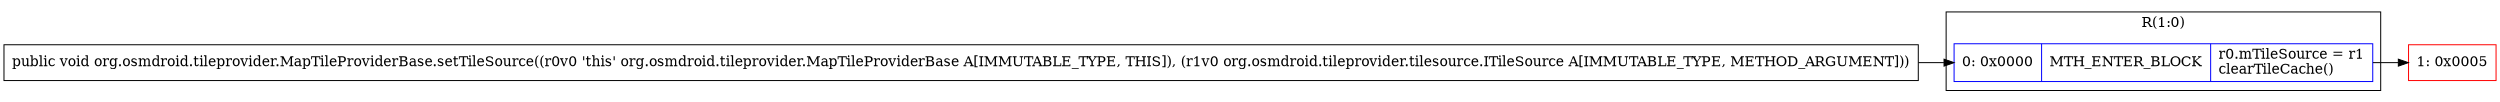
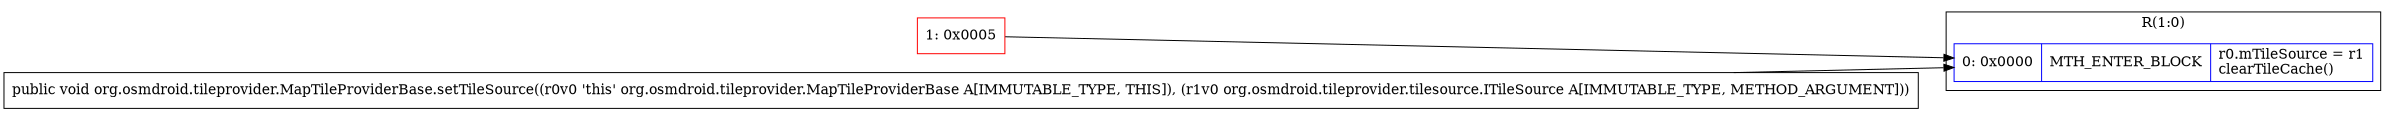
edge "0: 0x0000" -> "1: 0x0005": reversed
